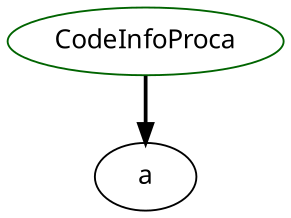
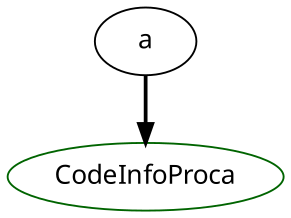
edge "CodeInfoProca" -> "a": reversed
